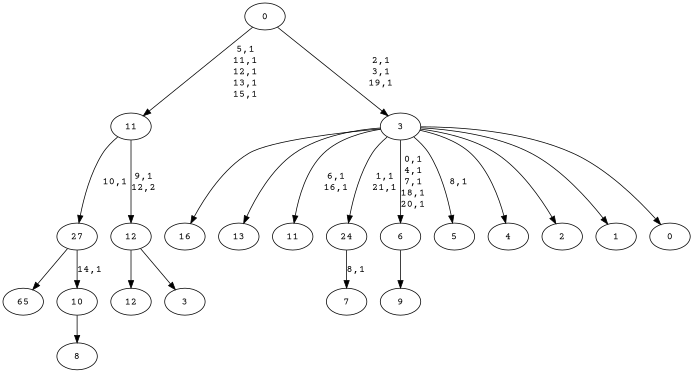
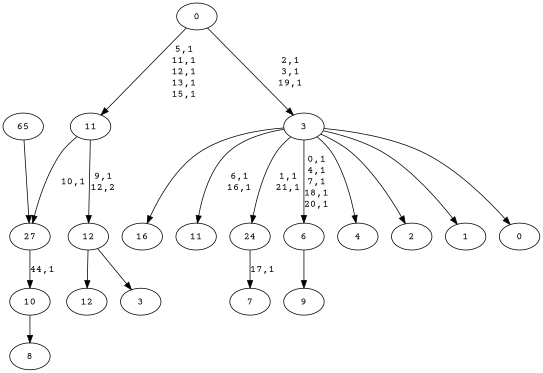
node "13": removed
node "5": removed
edge "27" -> "65": reversed
edge "27" -> "10": label "14,1" -> "44,1"
edge "24" -> "7": label "8,1" -> "17,1"
